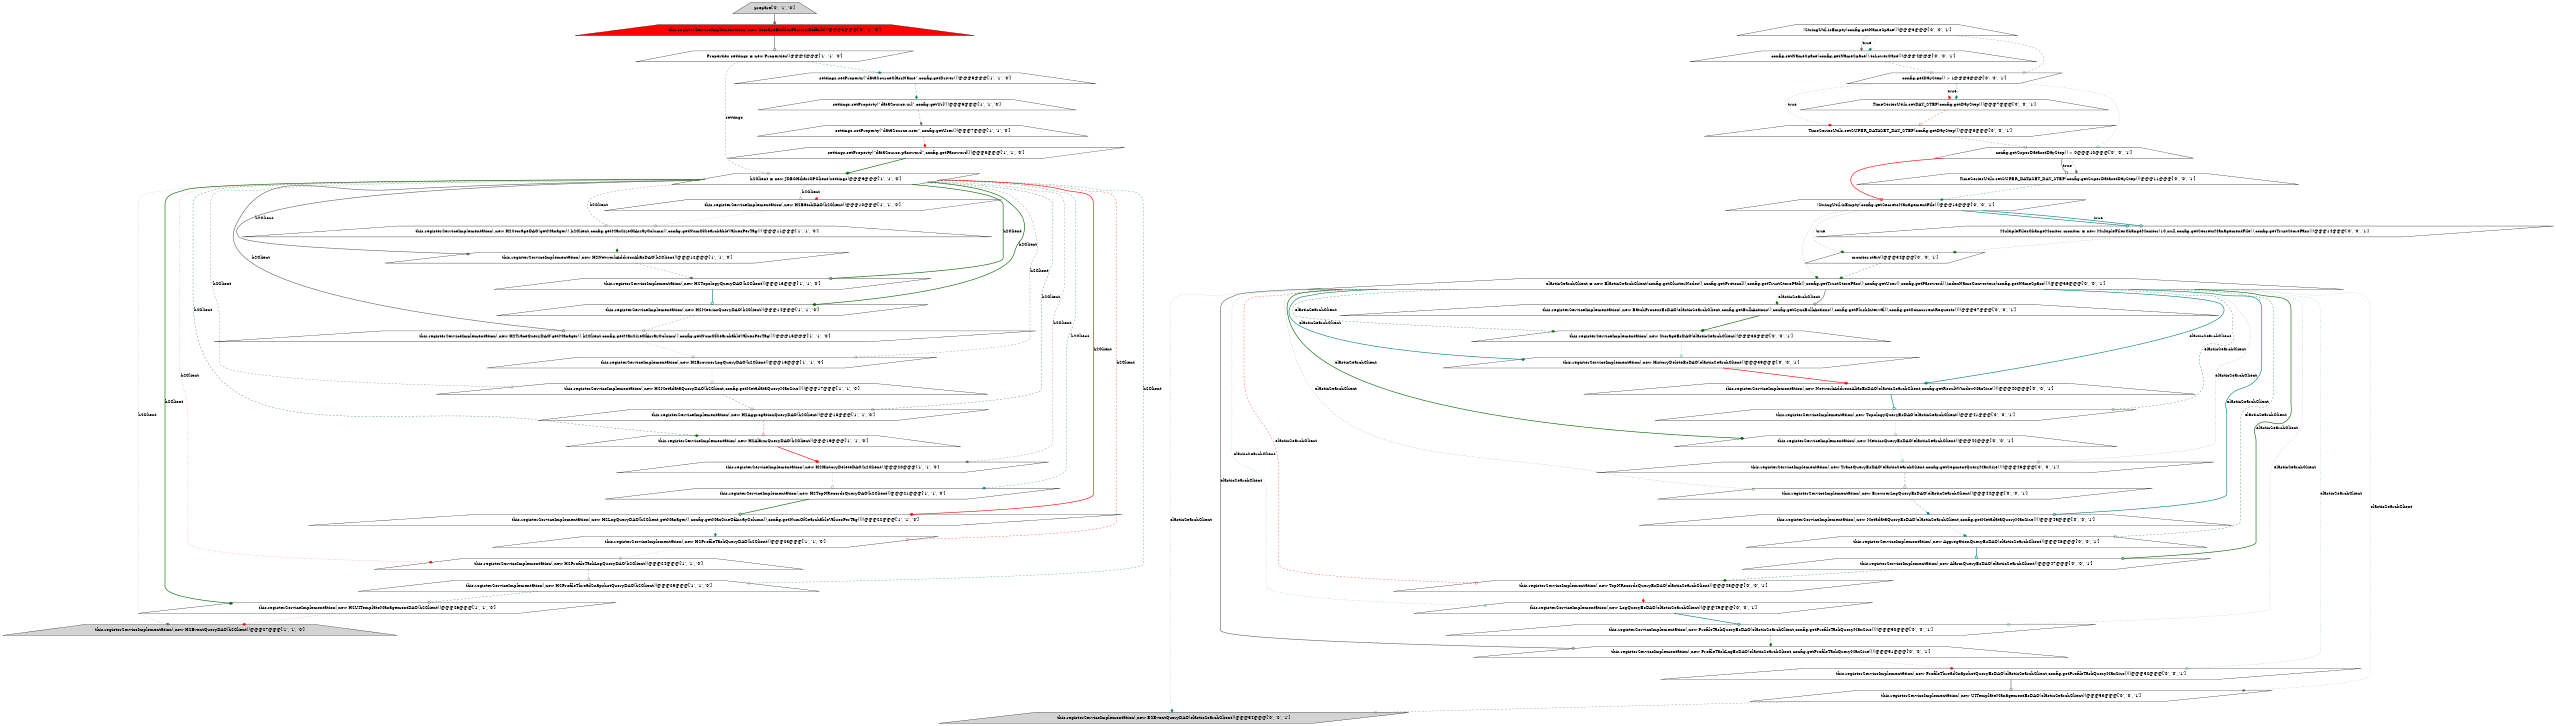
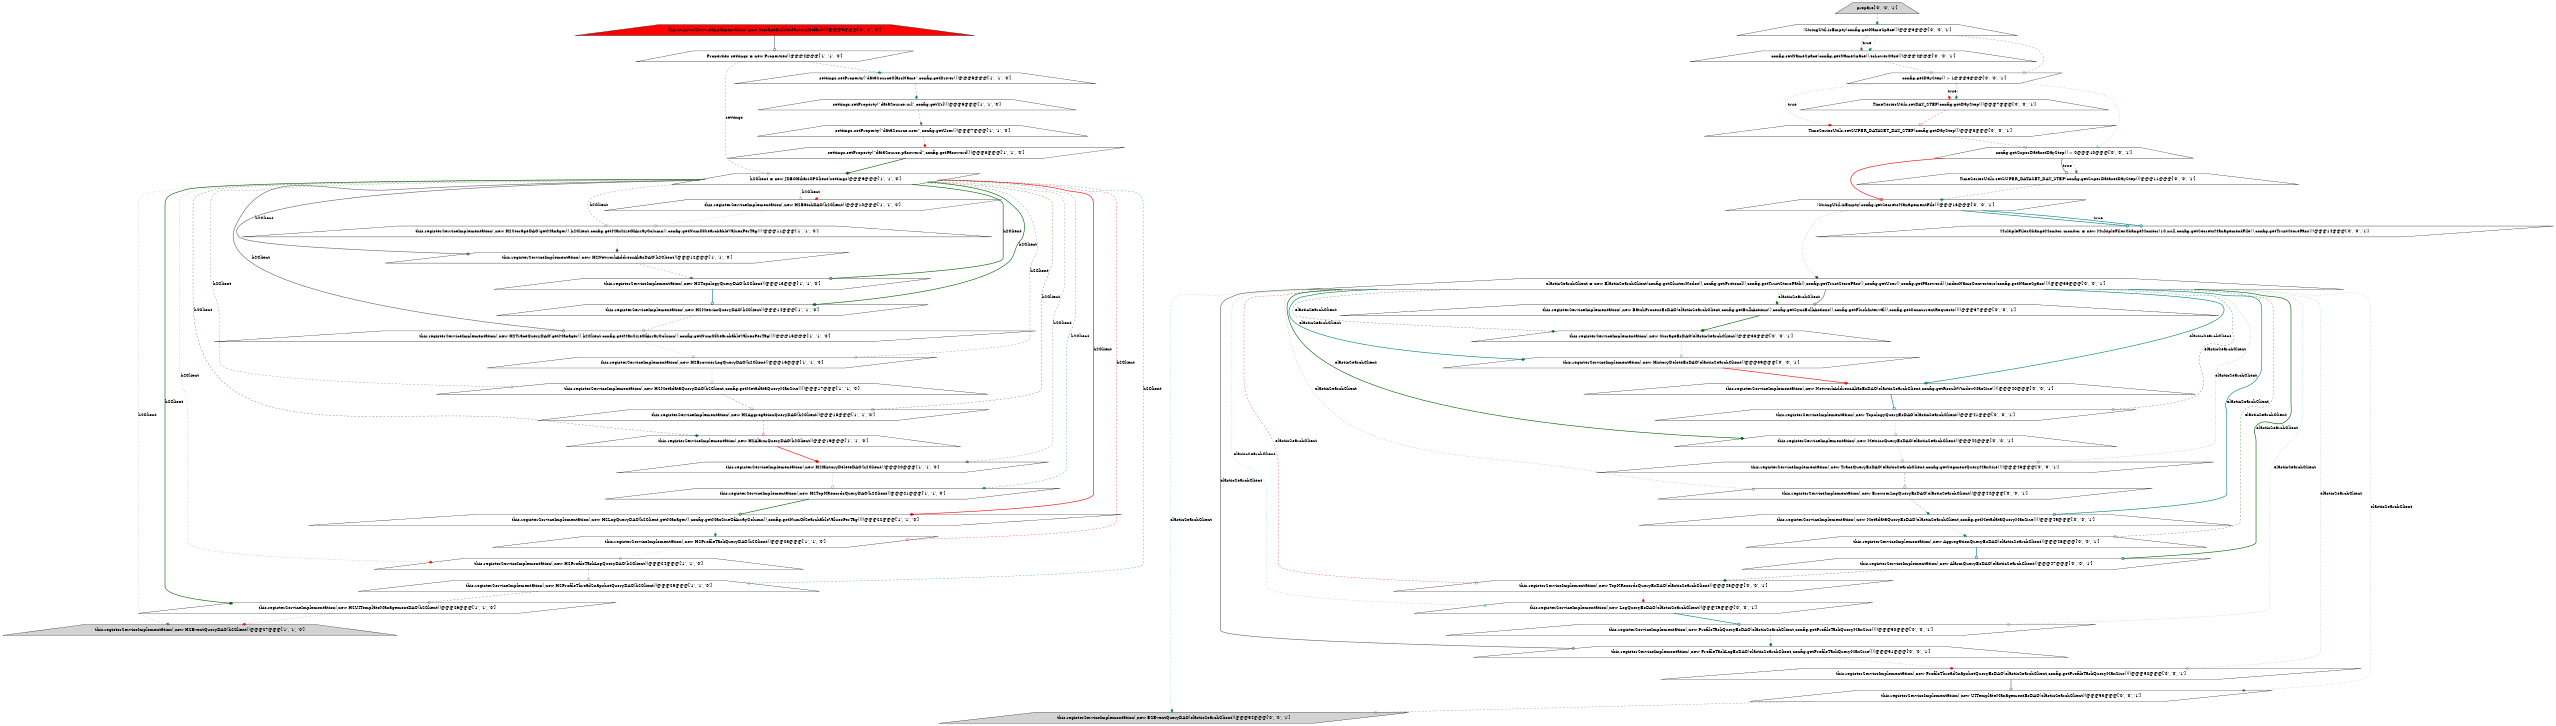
node "prepare['0', '1', '0']": removed
node "prepare['0', '0', '1']": added
node "monitor.start()@@@34@@@['0', '0', '1']": removed
